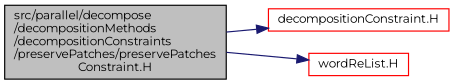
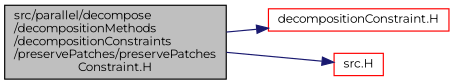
node "wordReList.H": label "wordReList.H" -> "src.H"
